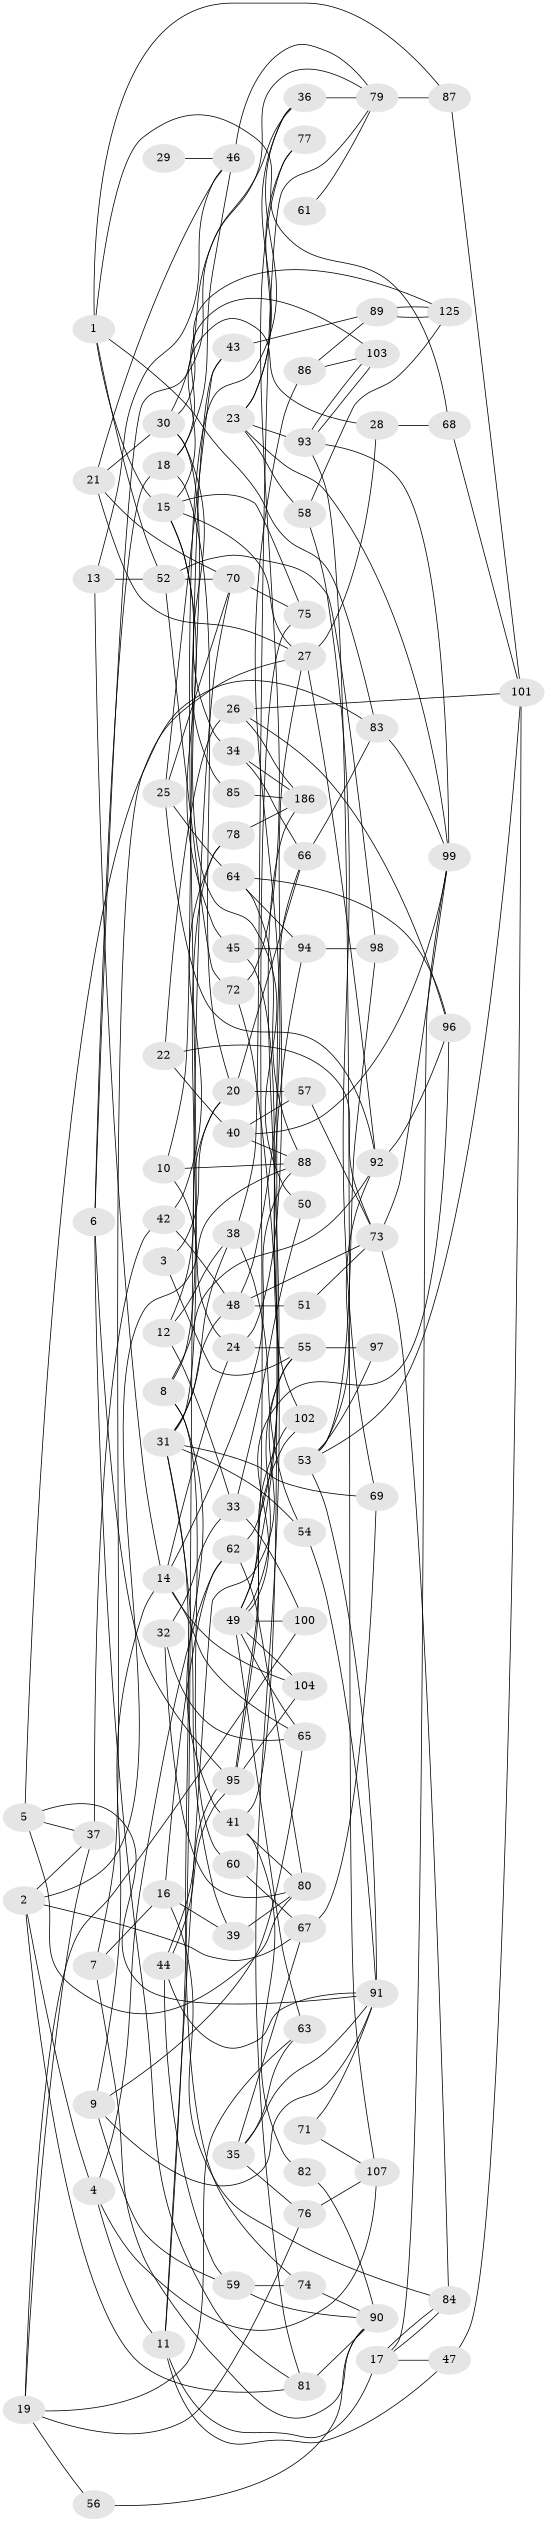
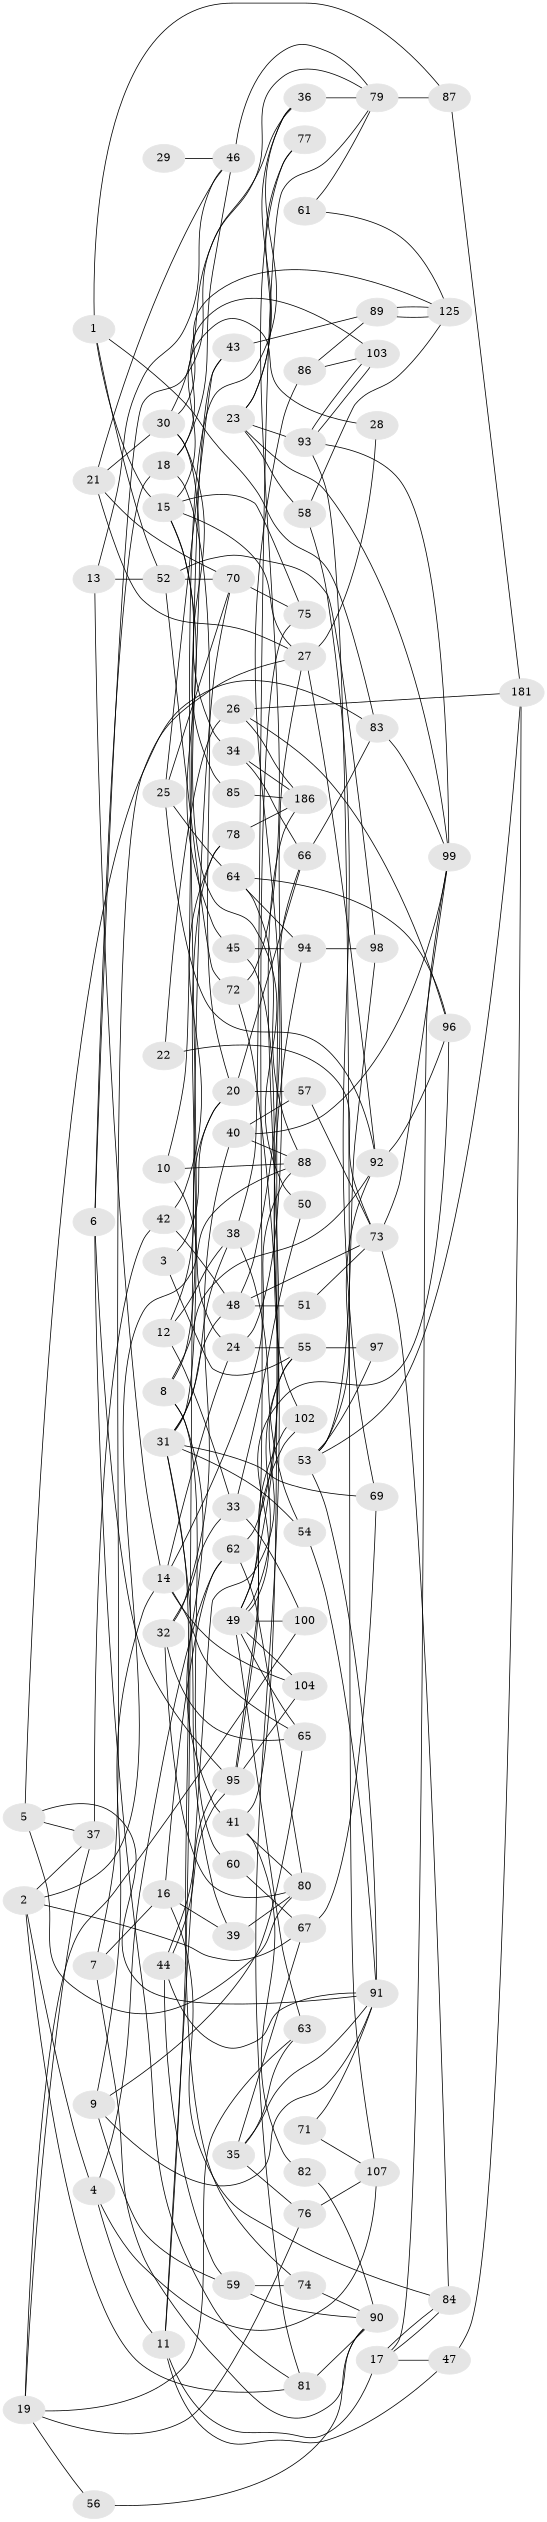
edge "61" -- "125": added
node "68": removed
node "101": label "101" -> "181"
edge "22" -- "40": now "32" -- "40"
